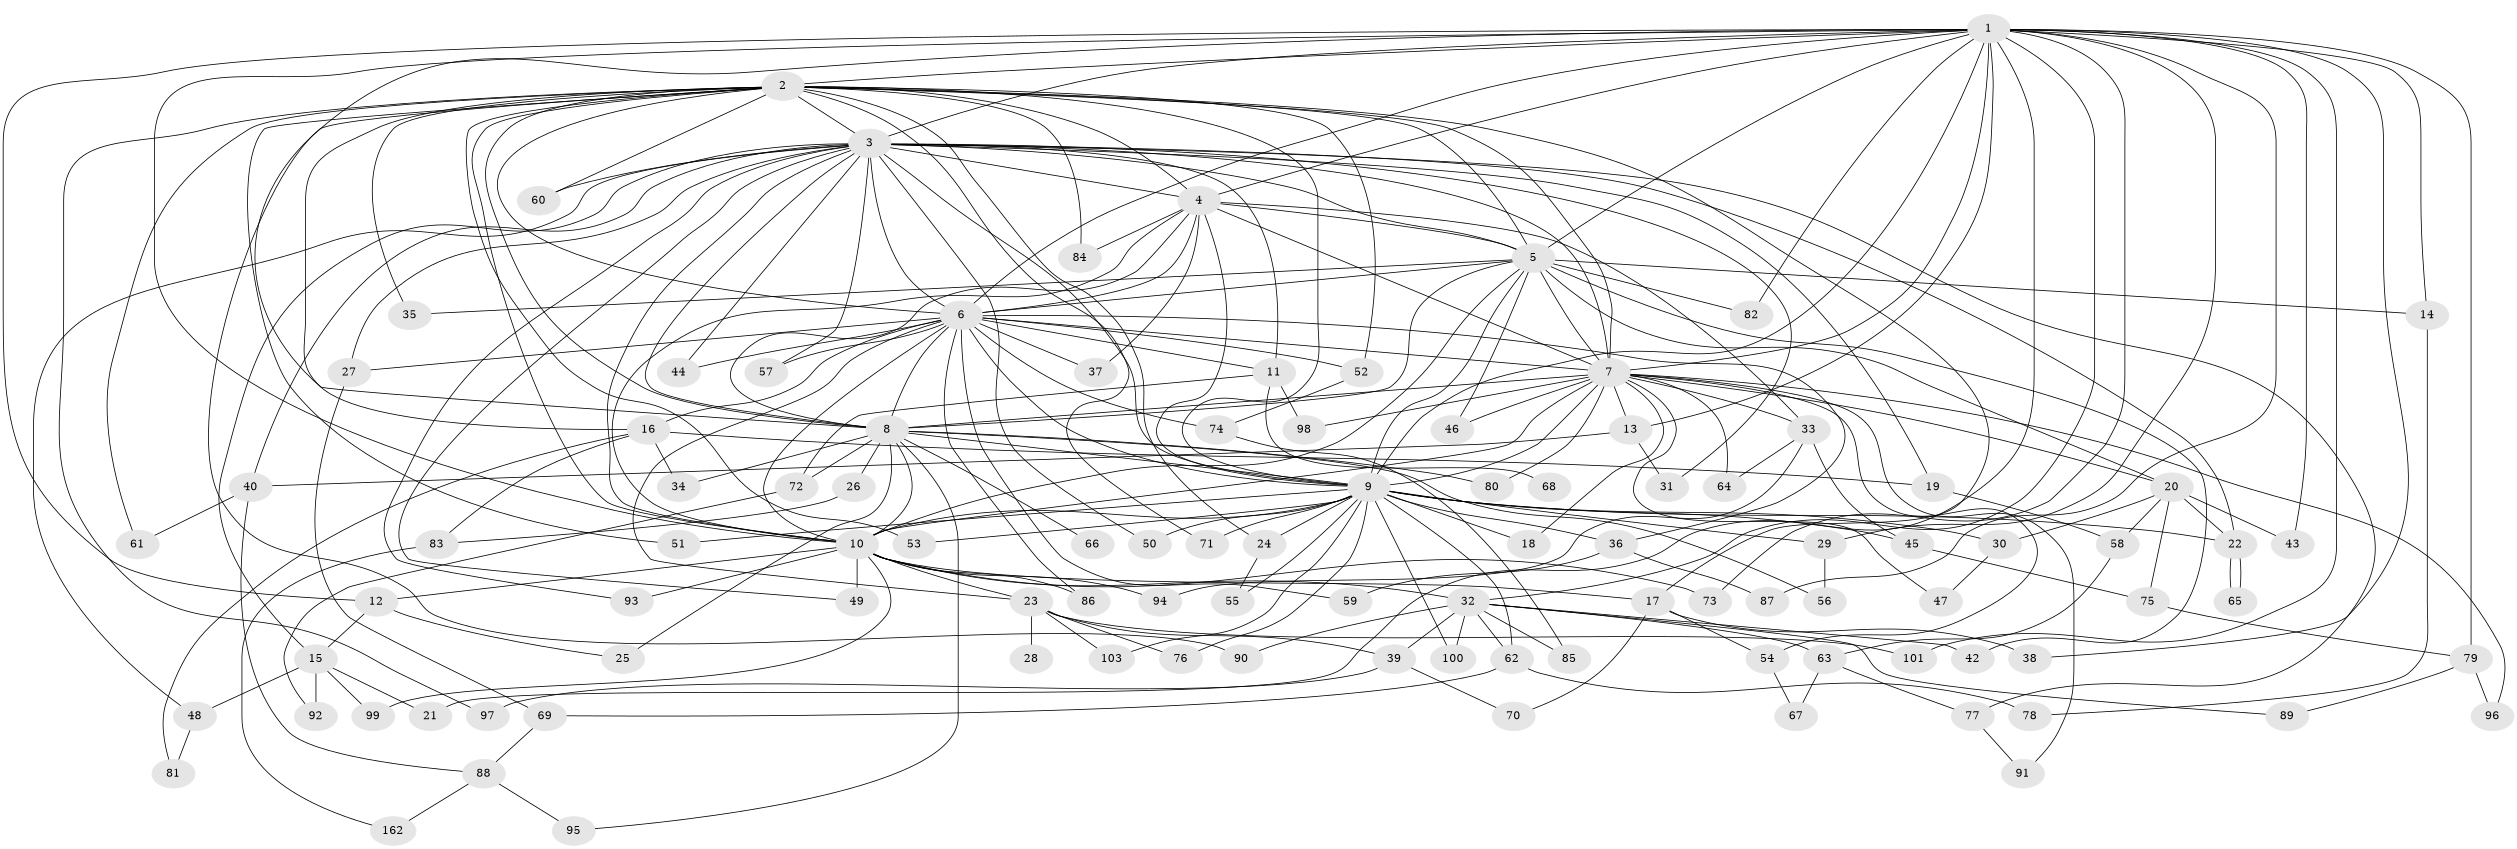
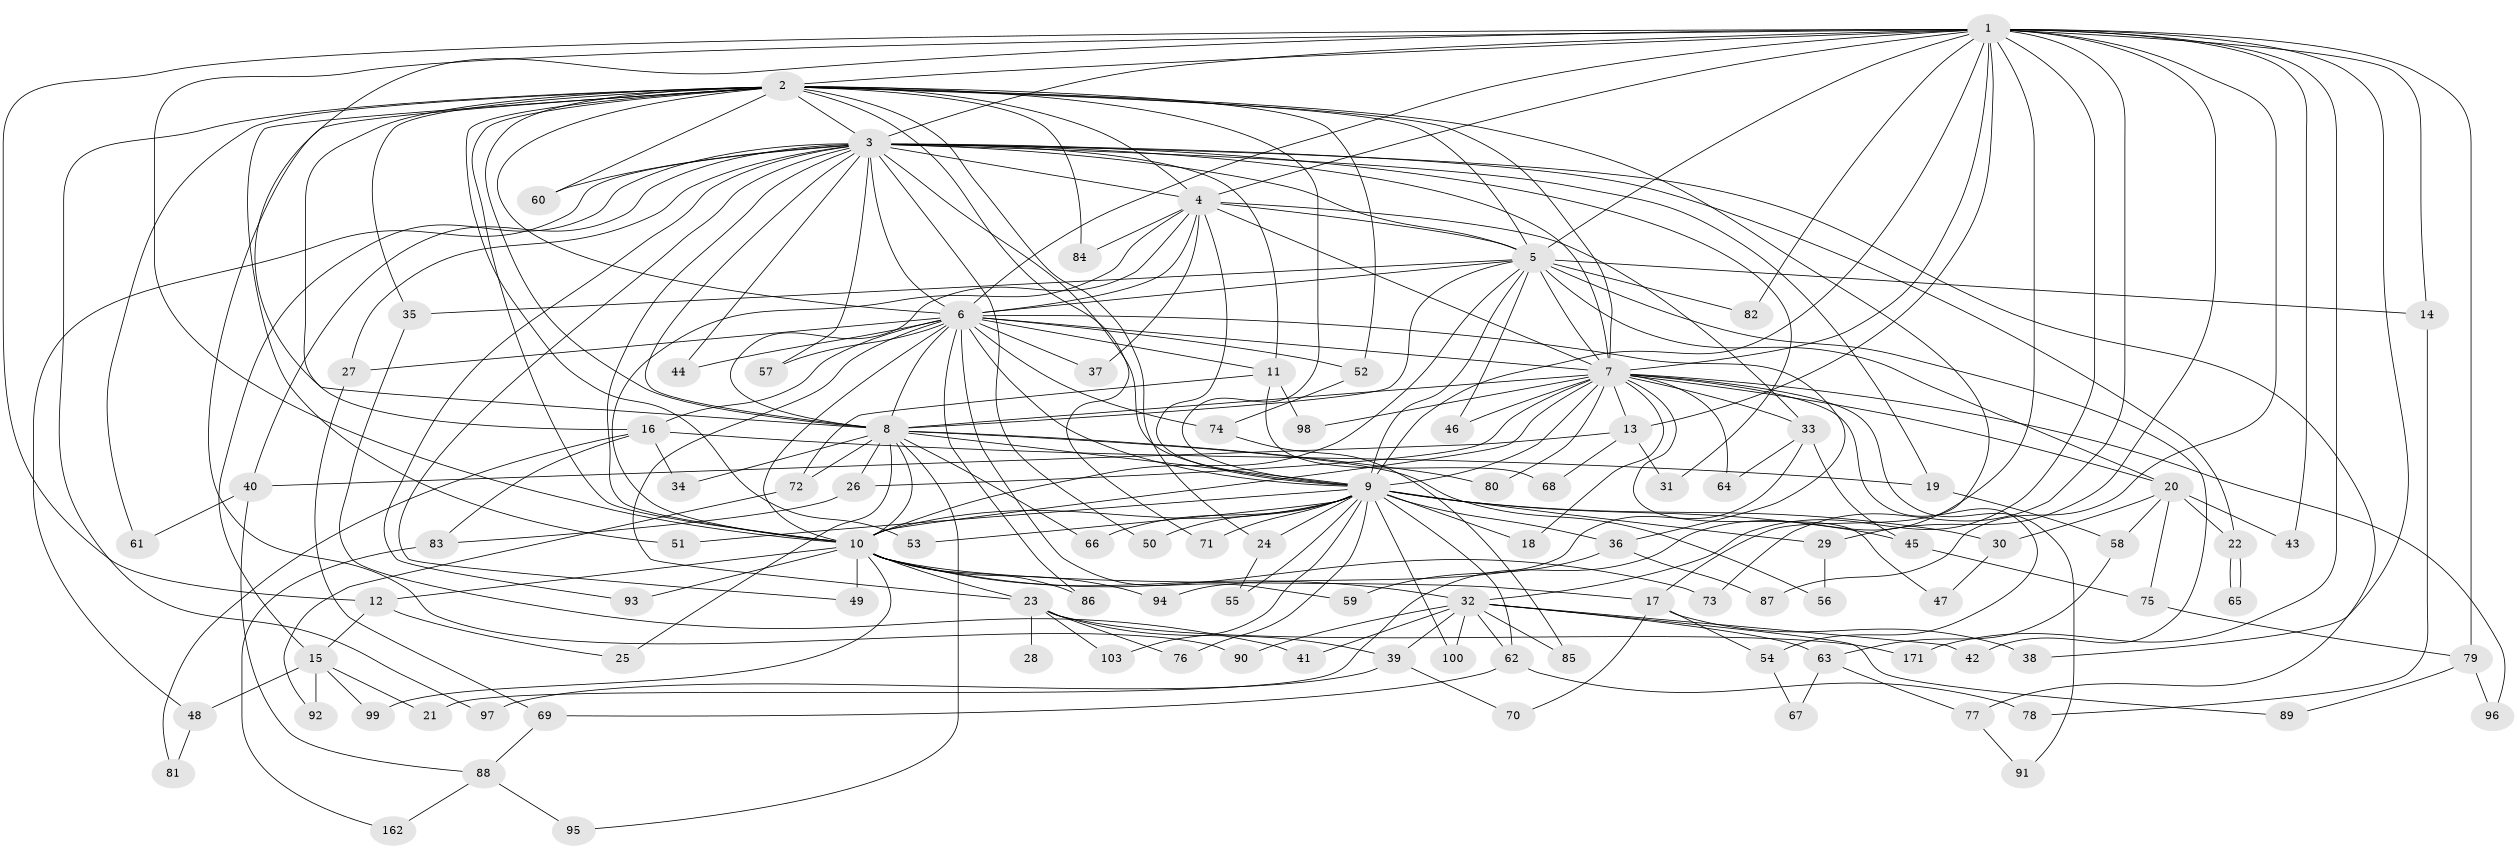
edge "13" -- "68": added
edge "7" -- "26": added
edge "9" -- "22": now "9" -- "66"
node "41": added
node "101": label "101" -> "171"
